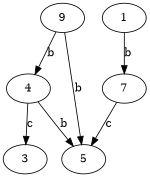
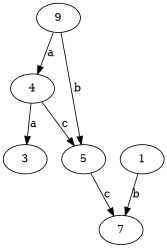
edge "9" -> "4": label "b" -> "a"
edge "7" -> "5": reversed
edge "4" -> "3": label "c" -> "a"
edge "4" -> "5": label "b" -> "c"
